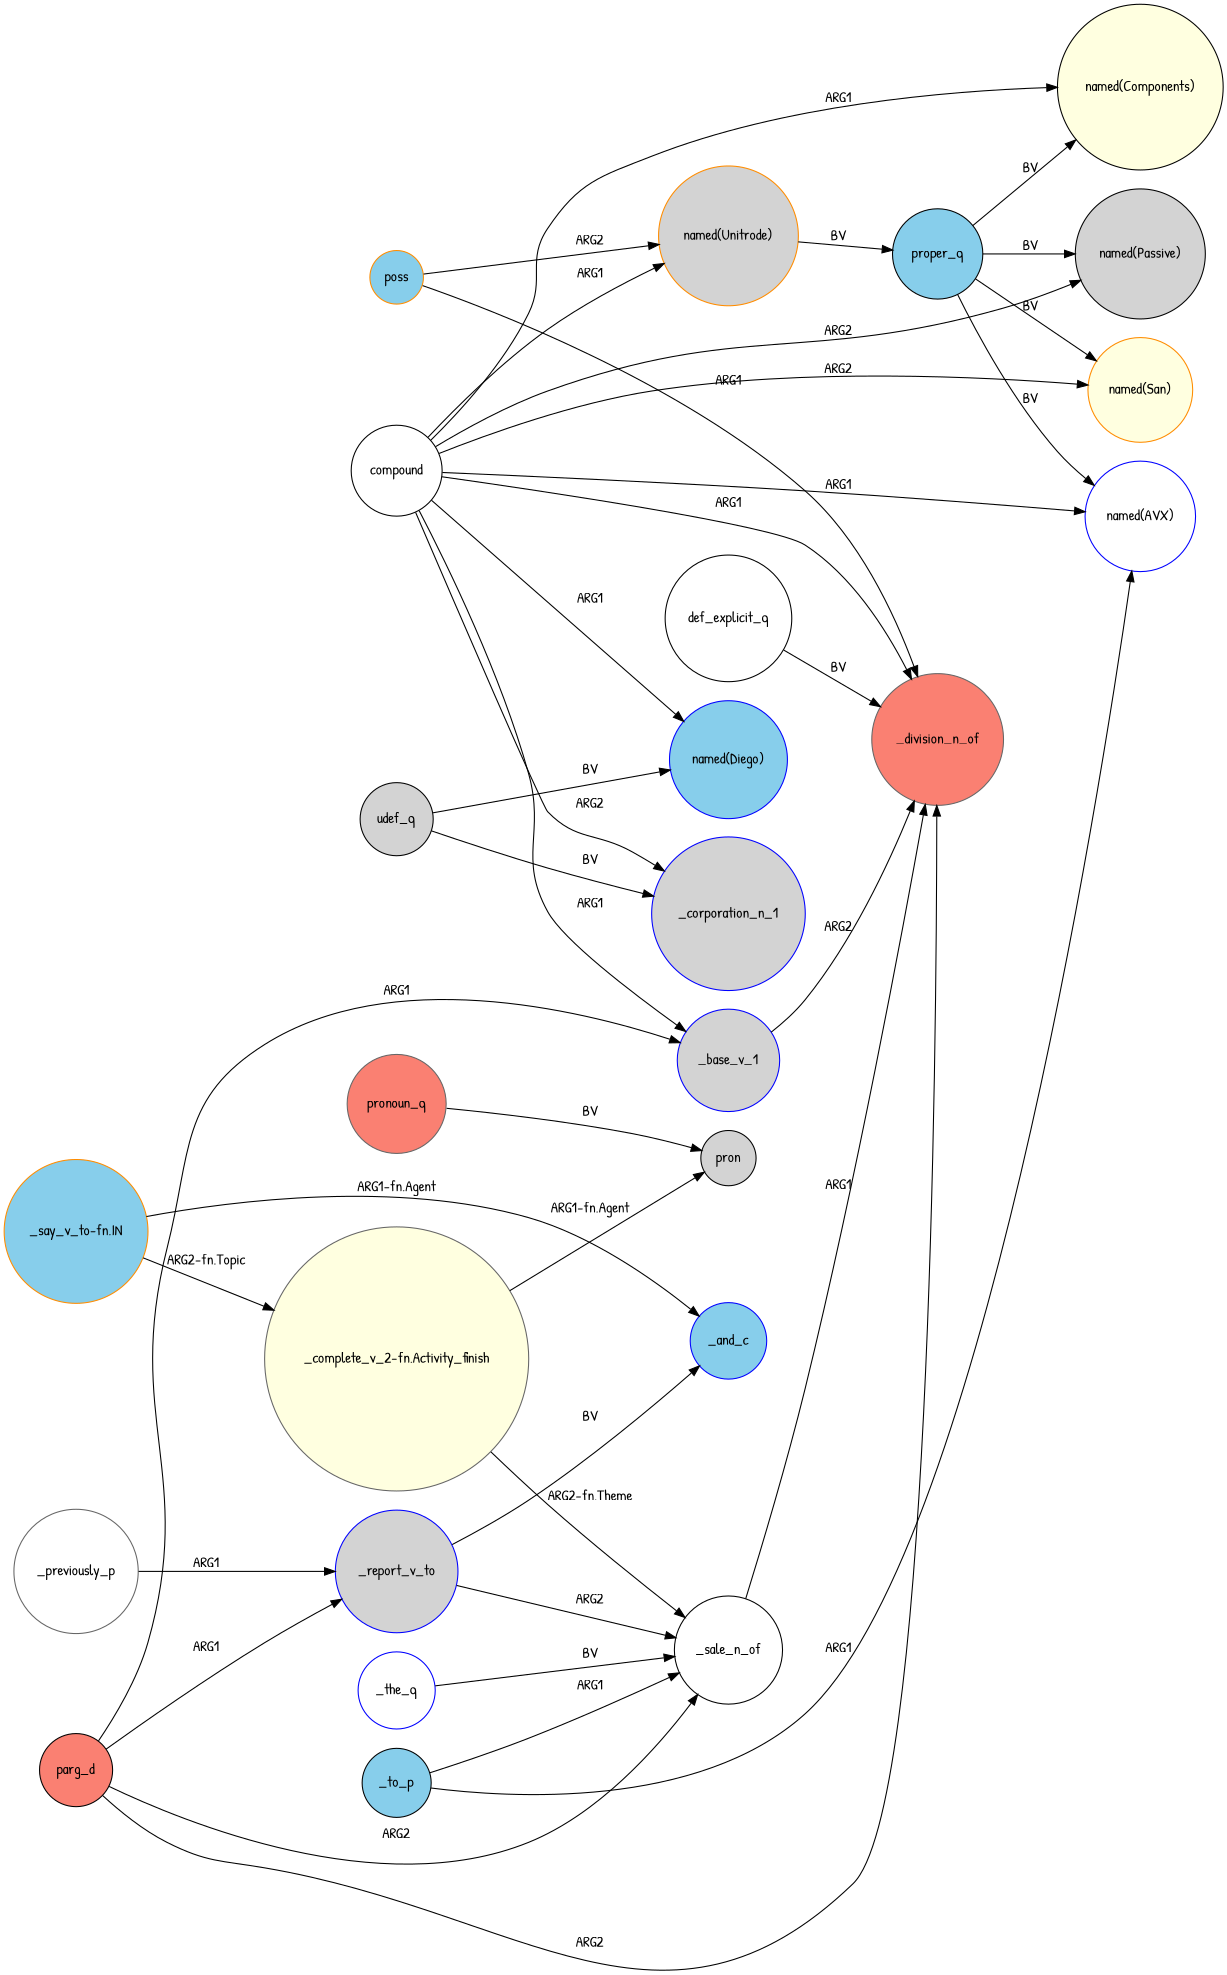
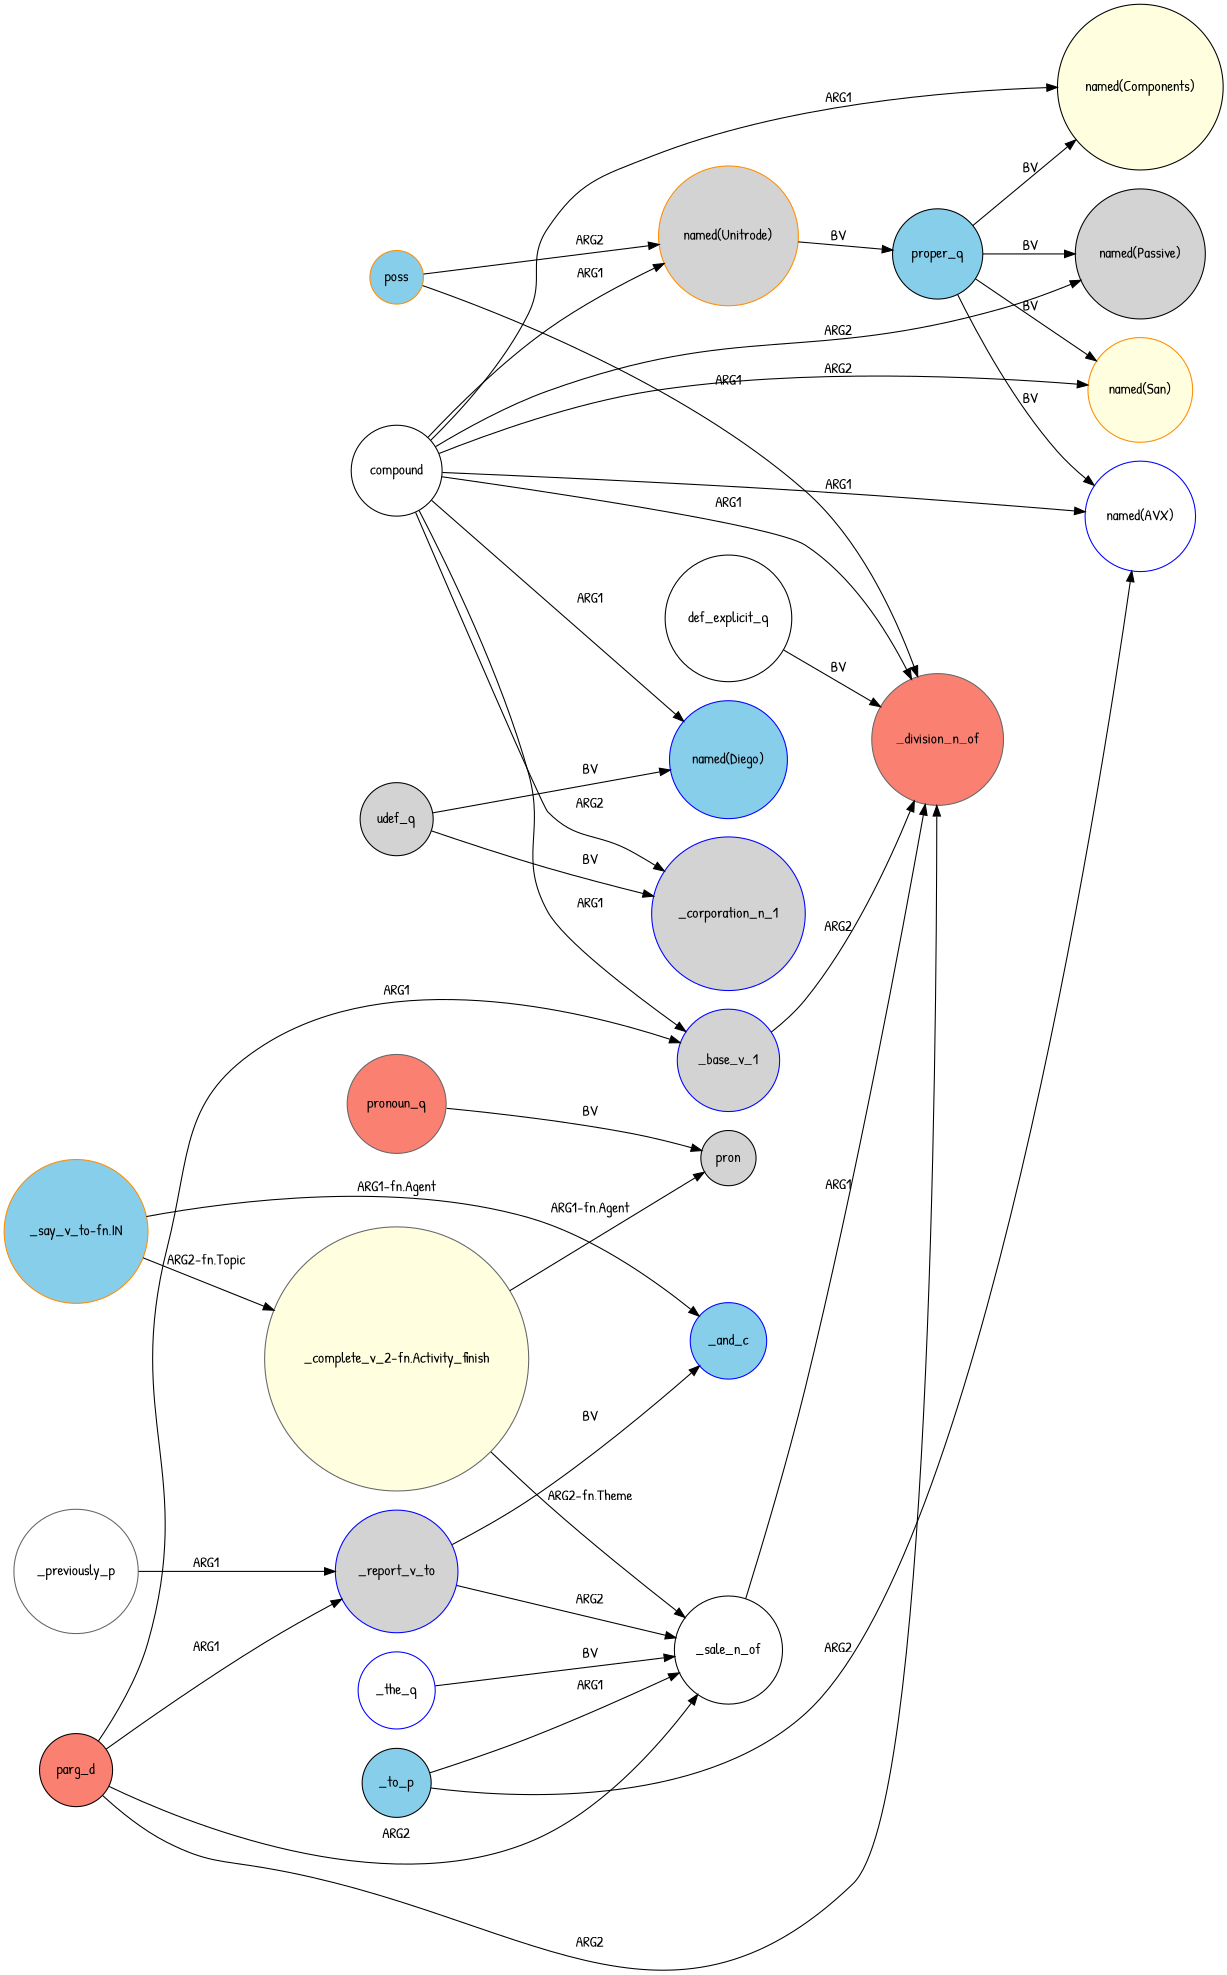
edge "_to_p" -> "named(AVX)": label "ARG1" -> "ARG2"
